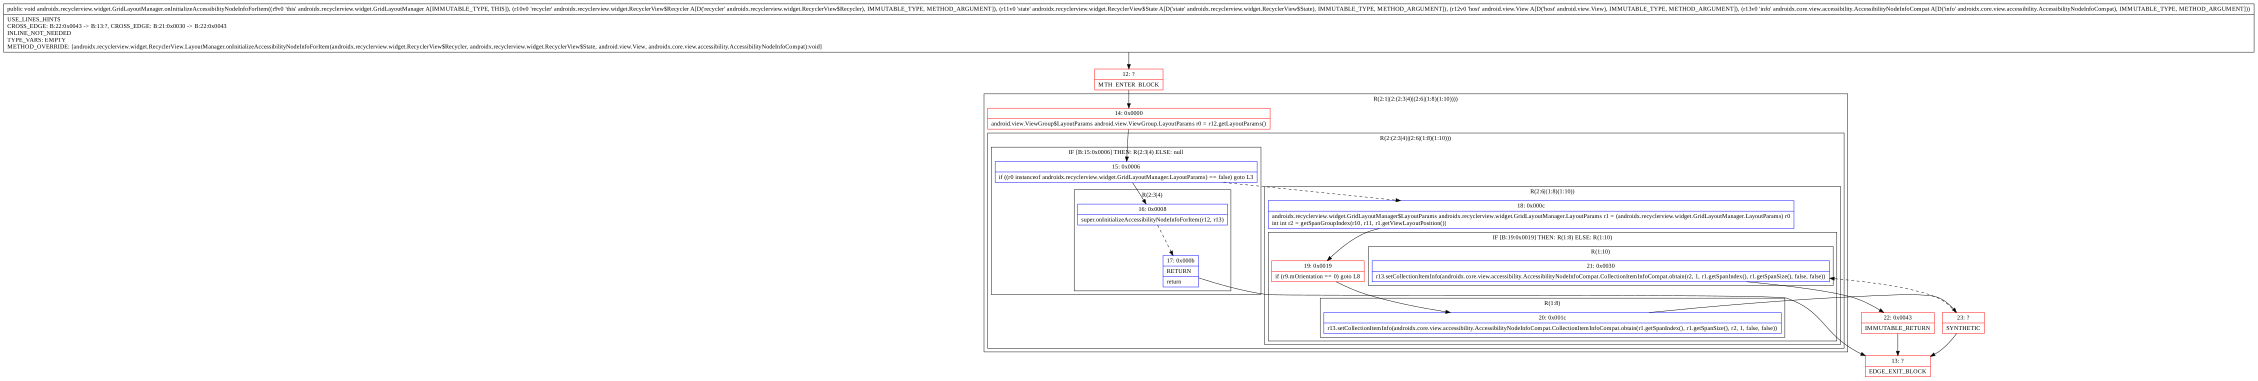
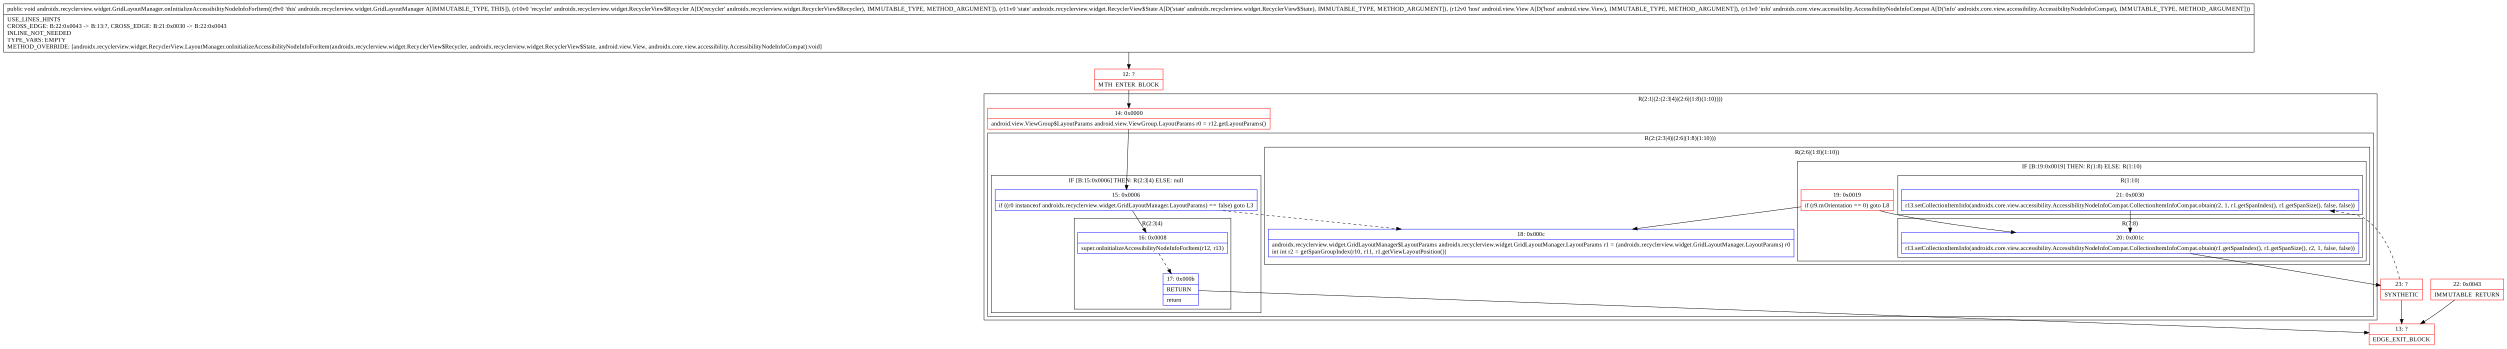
edge "18: 0x000c" -> "19: 0x0019": reversed
edge "21: 0x0030" -> "22: 0x0043": now "21: 0x0030" -> "20: 0x001c"
cluster "R(1:8)": label "R(1:8)" -> "R(7:8)"
